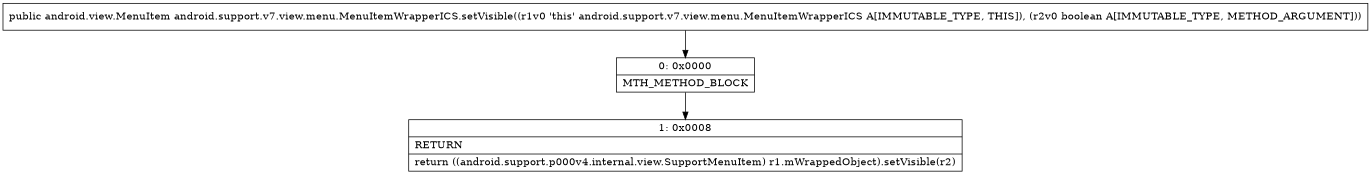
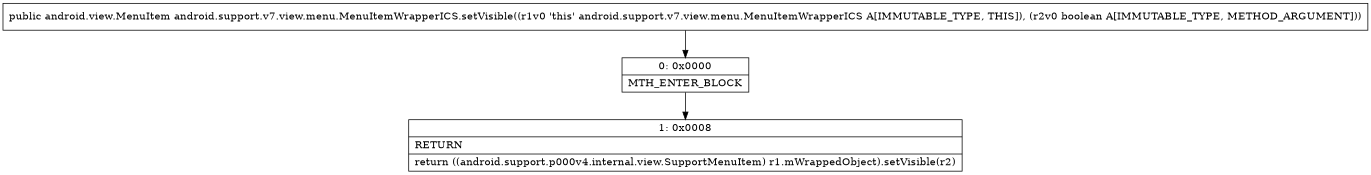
node "0: 0x0000": text "MTH_METHOD_BLOCK" -> "MTH_ENTER_BLOCK"
